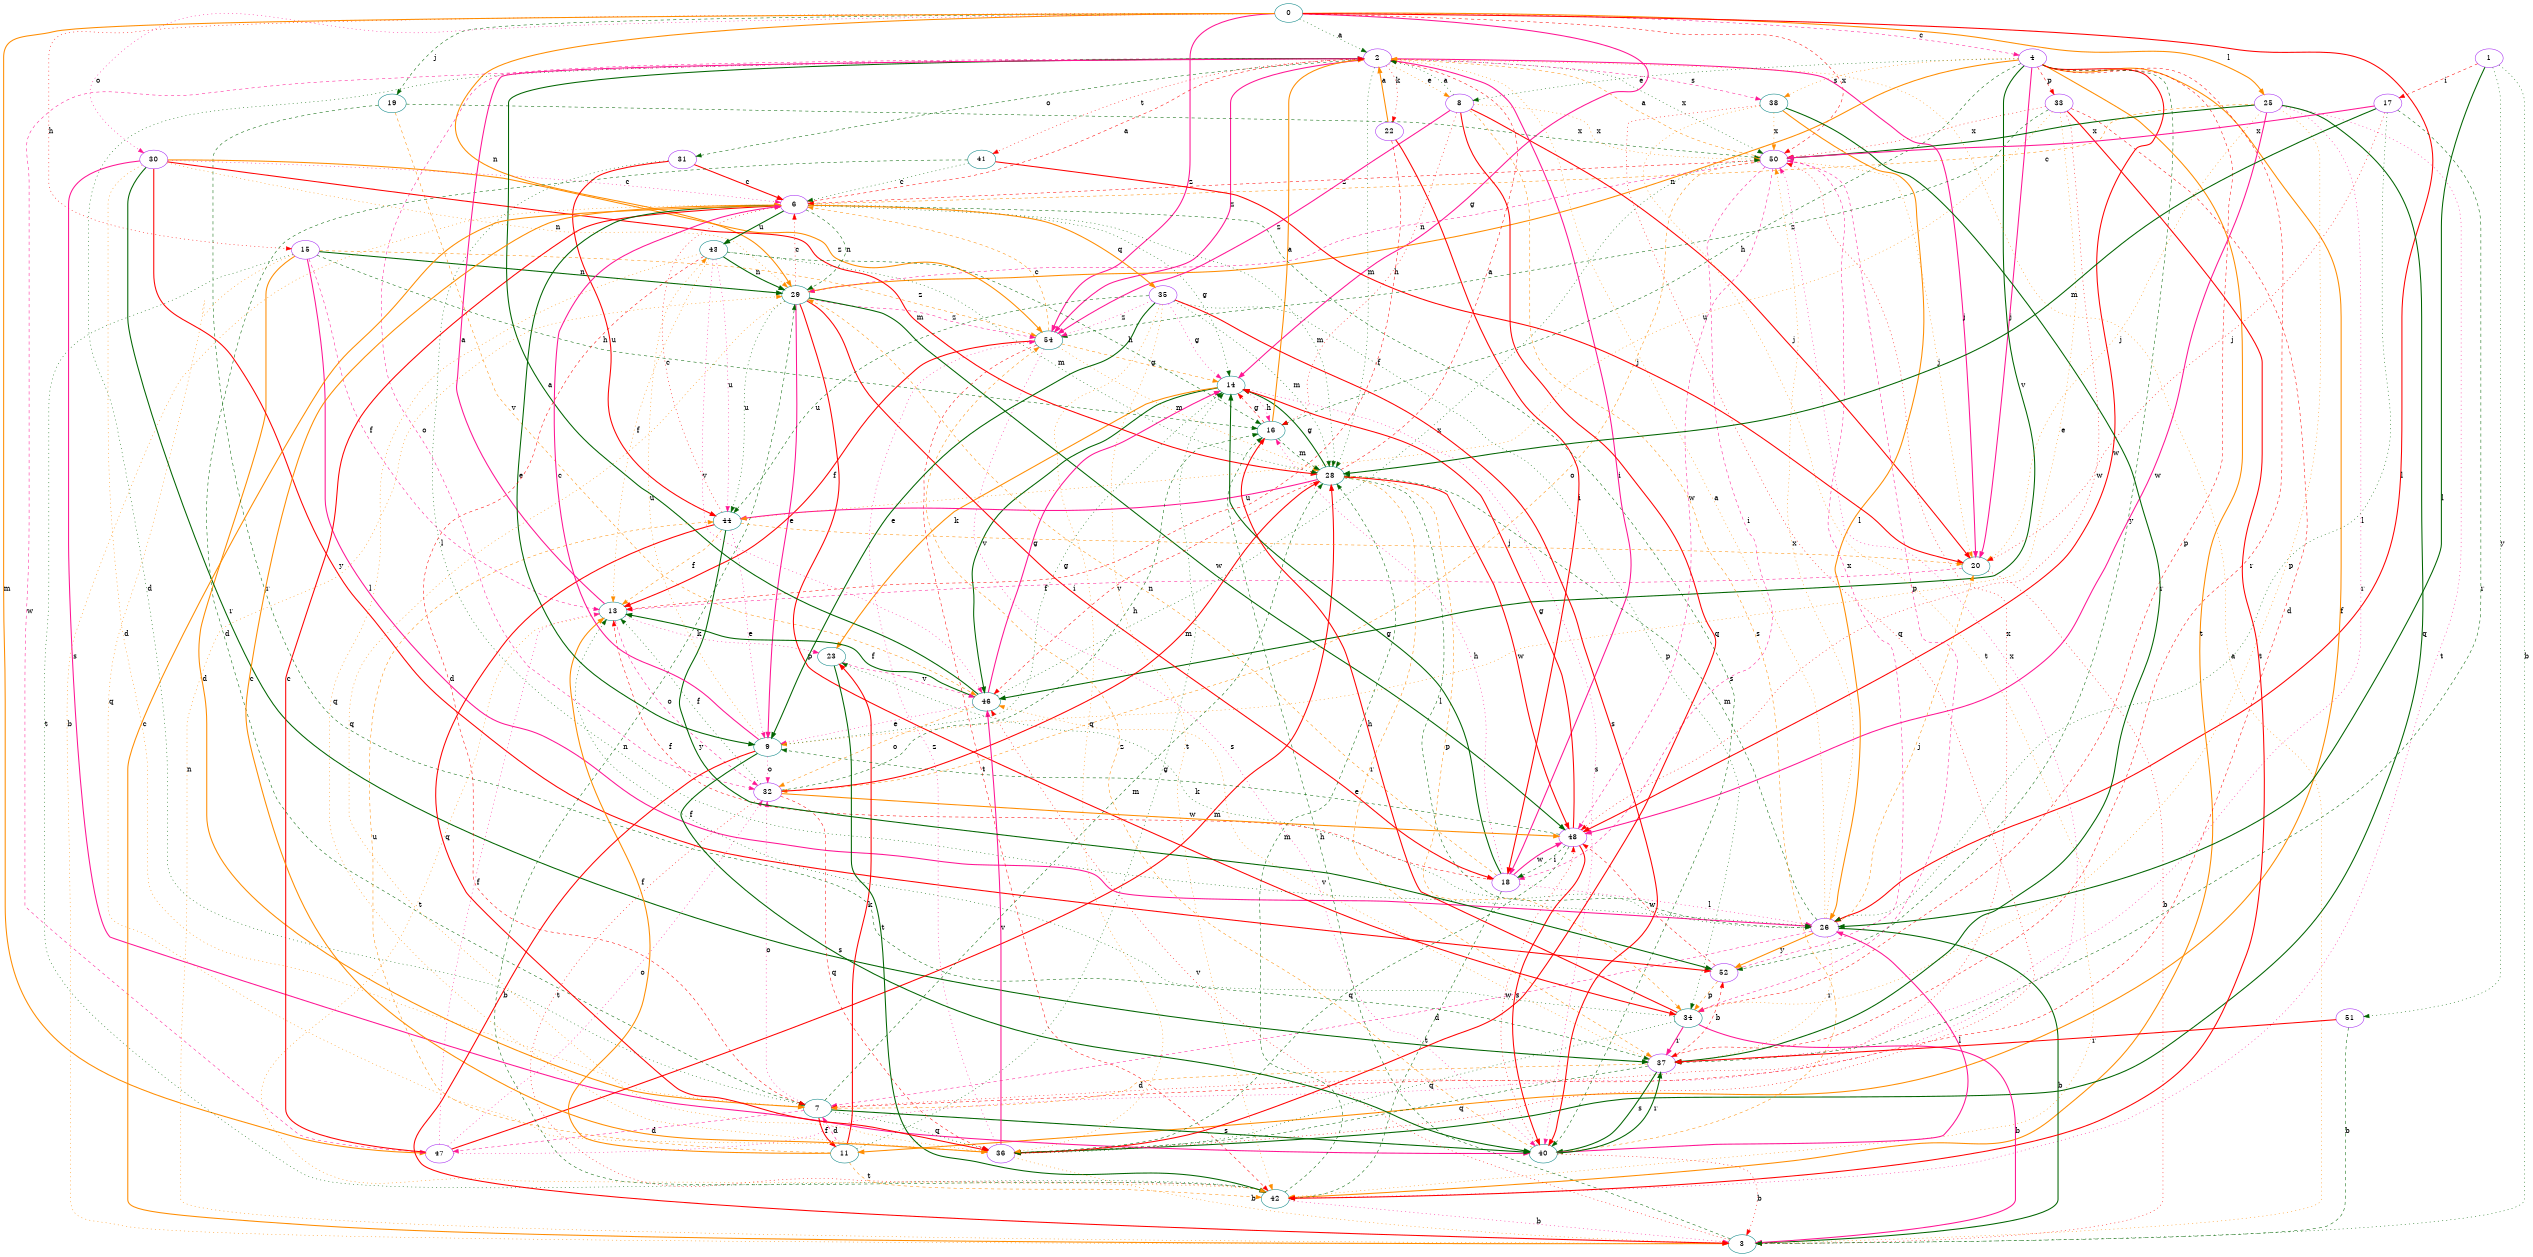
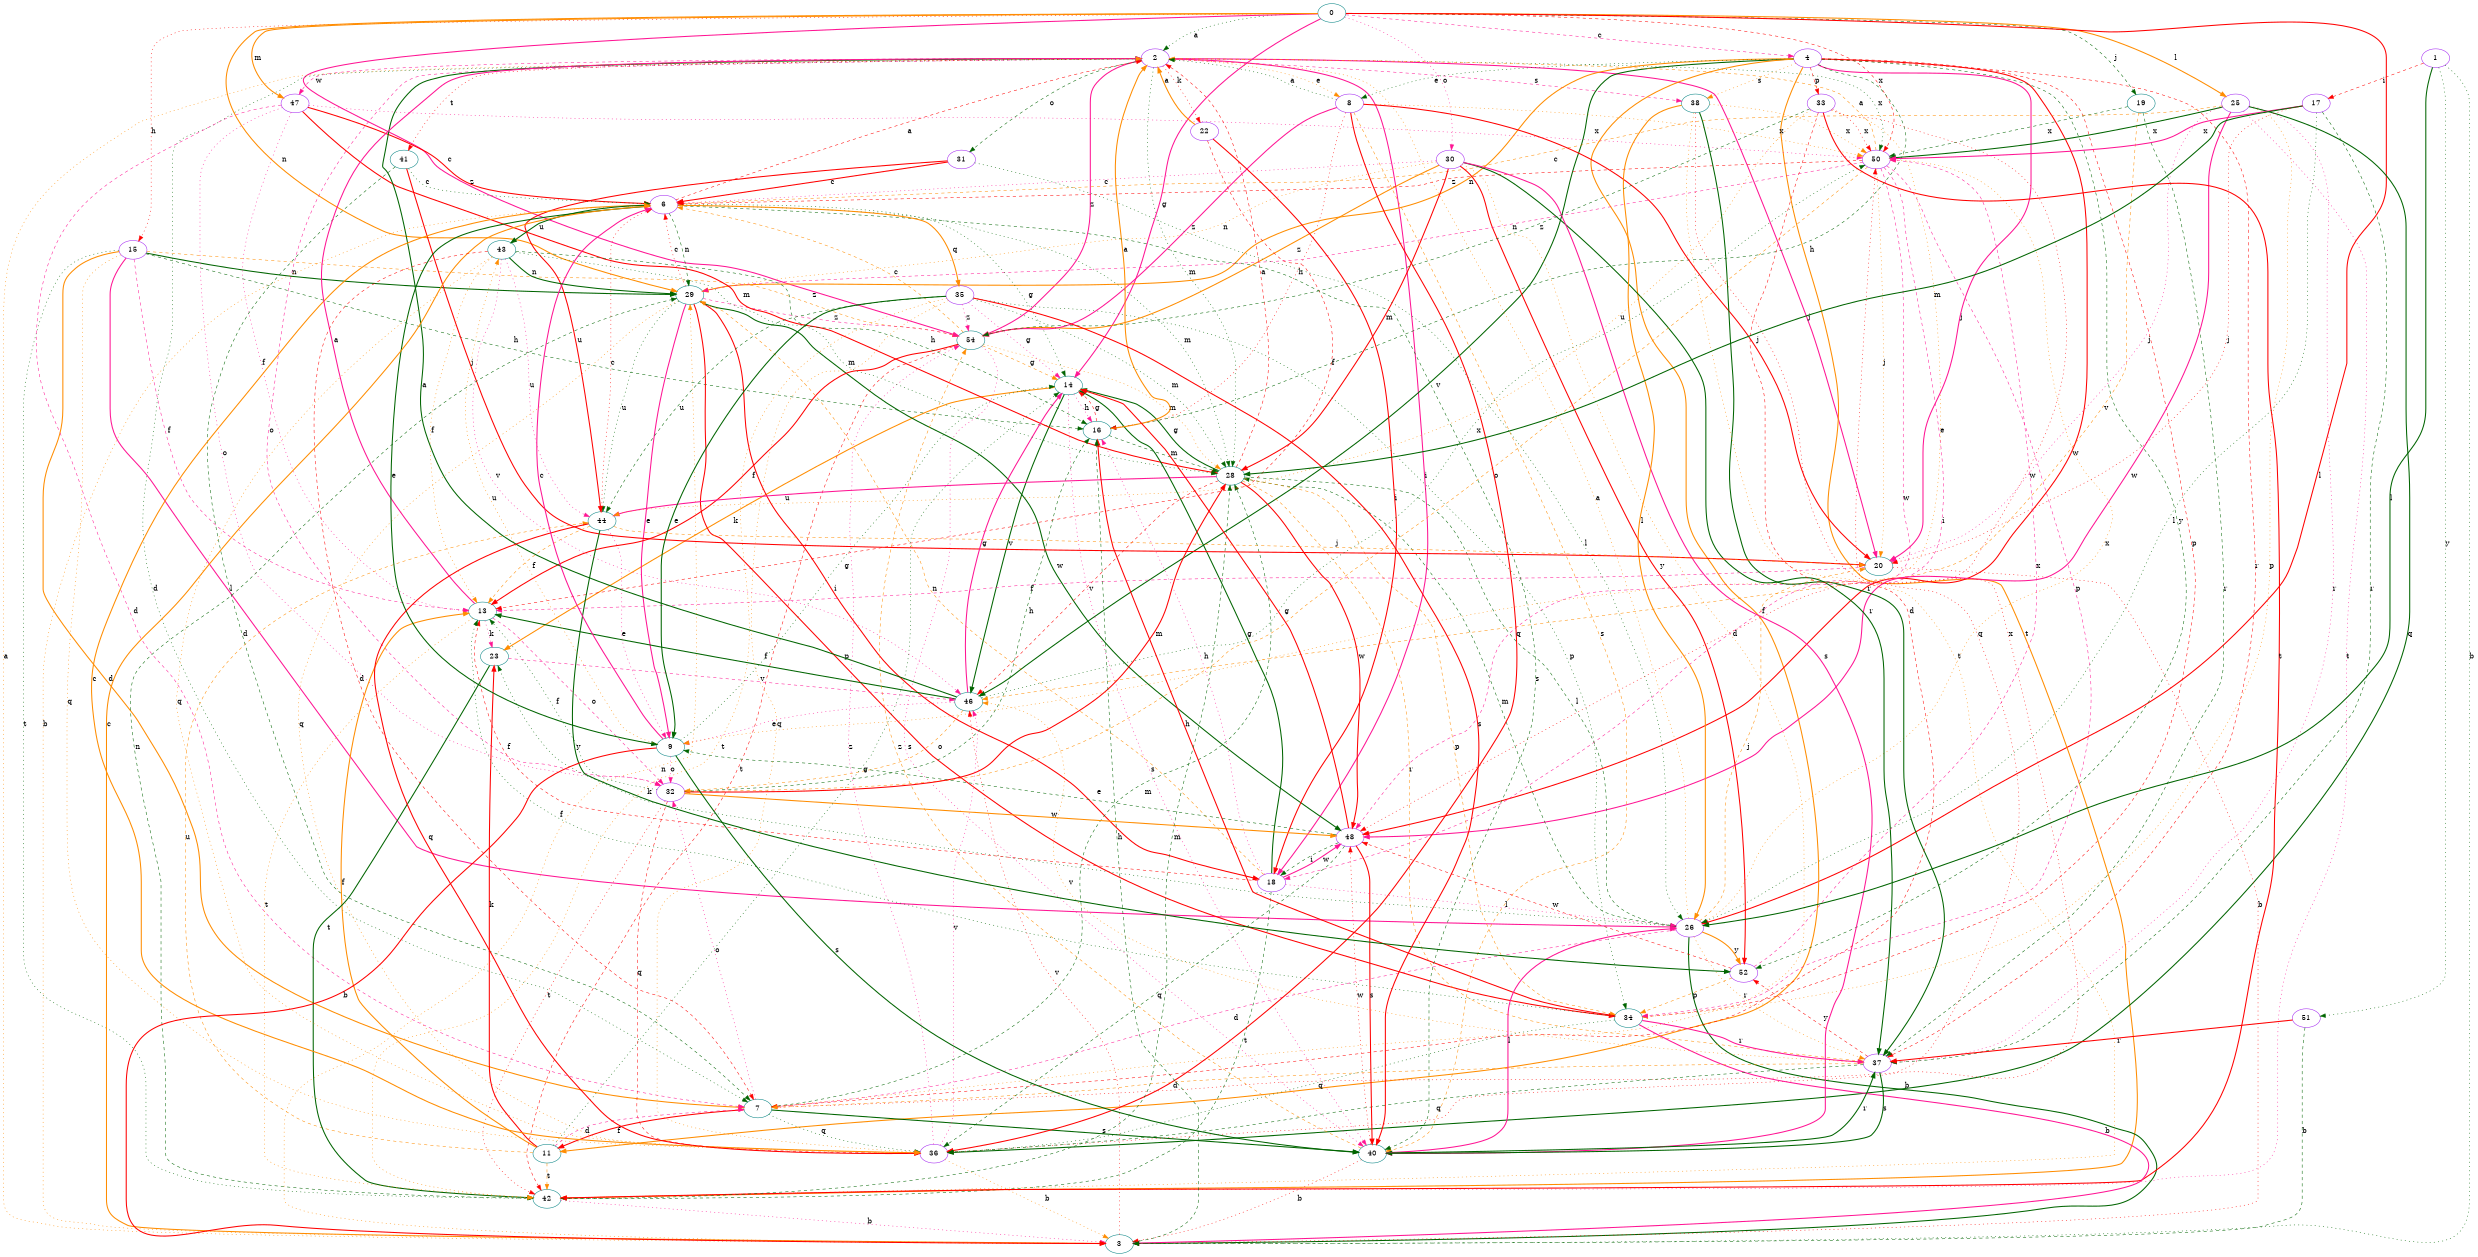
edge "25" -> "20": color darkorange -> deeppink
edge "36" -> "46": style bold -> dotted
edge "37" -> "52": label "b" -> "y"
edge "7" -> "47": reversed
